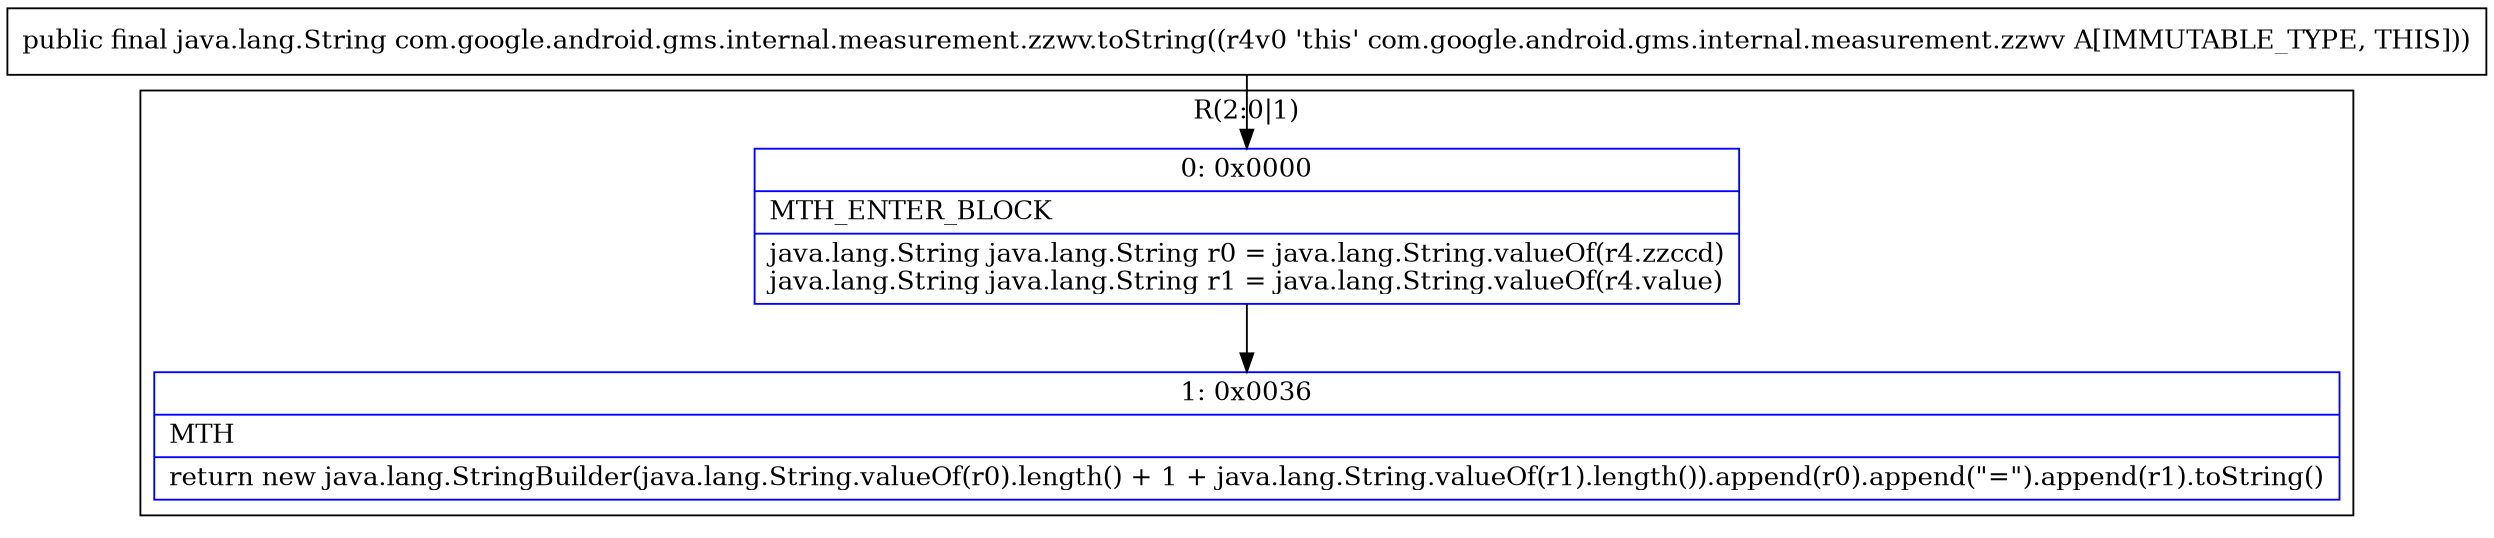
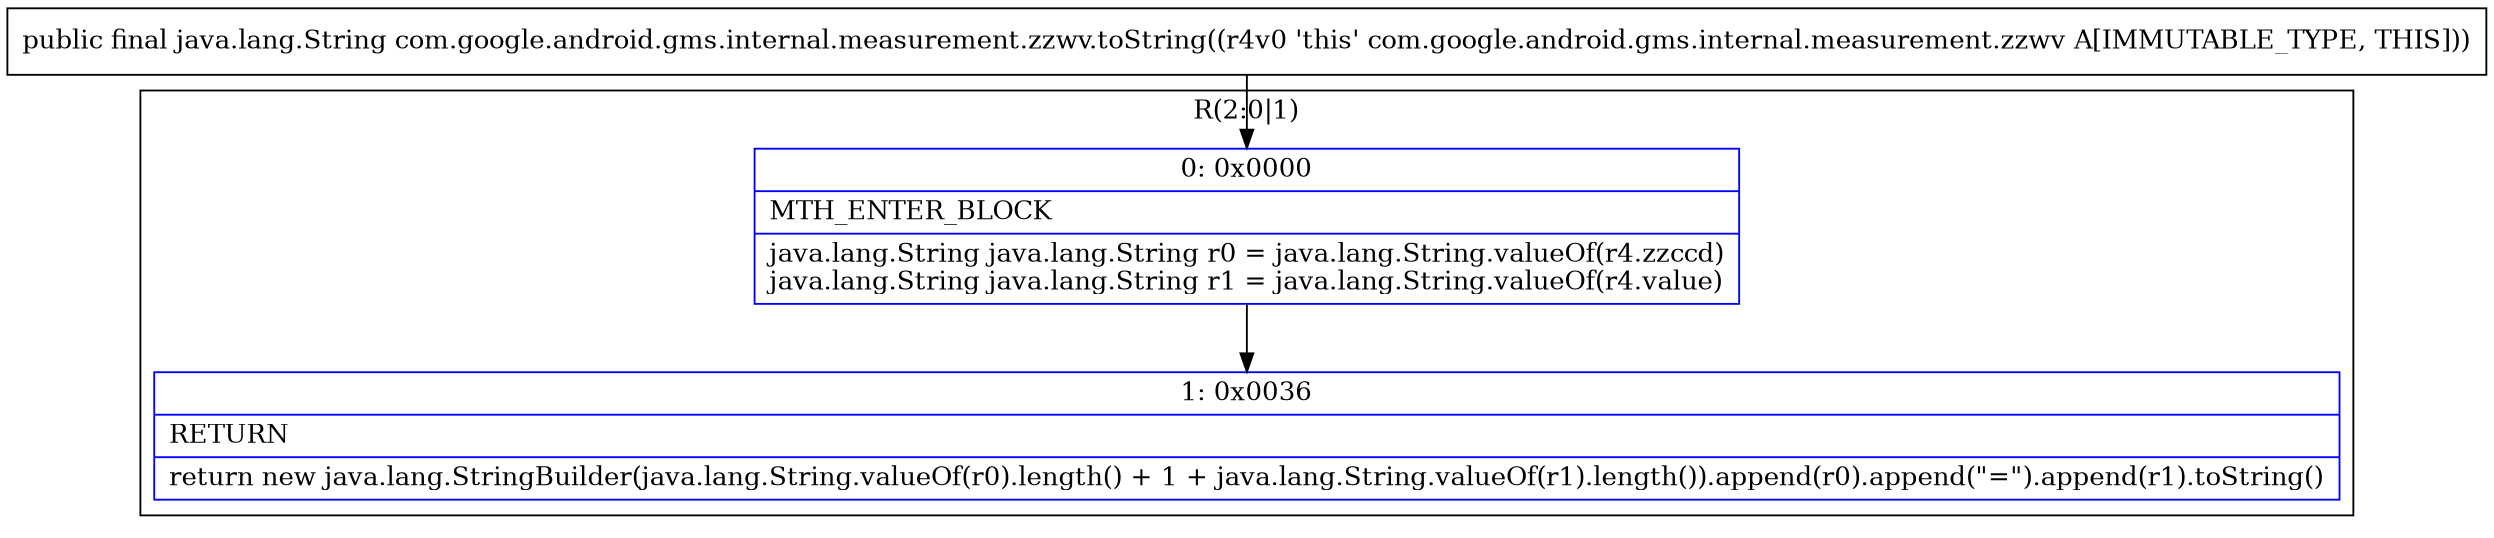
node "1: 0x0036": text "MTH" -> "RETURN"
